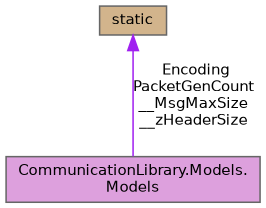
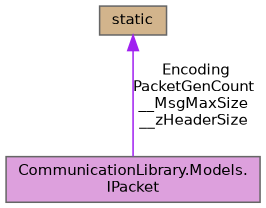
node "CommunicationLibrary.Models. Models": label "CommunicationLibrary.Models. Models" -> "CommunicationLibrary.Models. IPacket"
